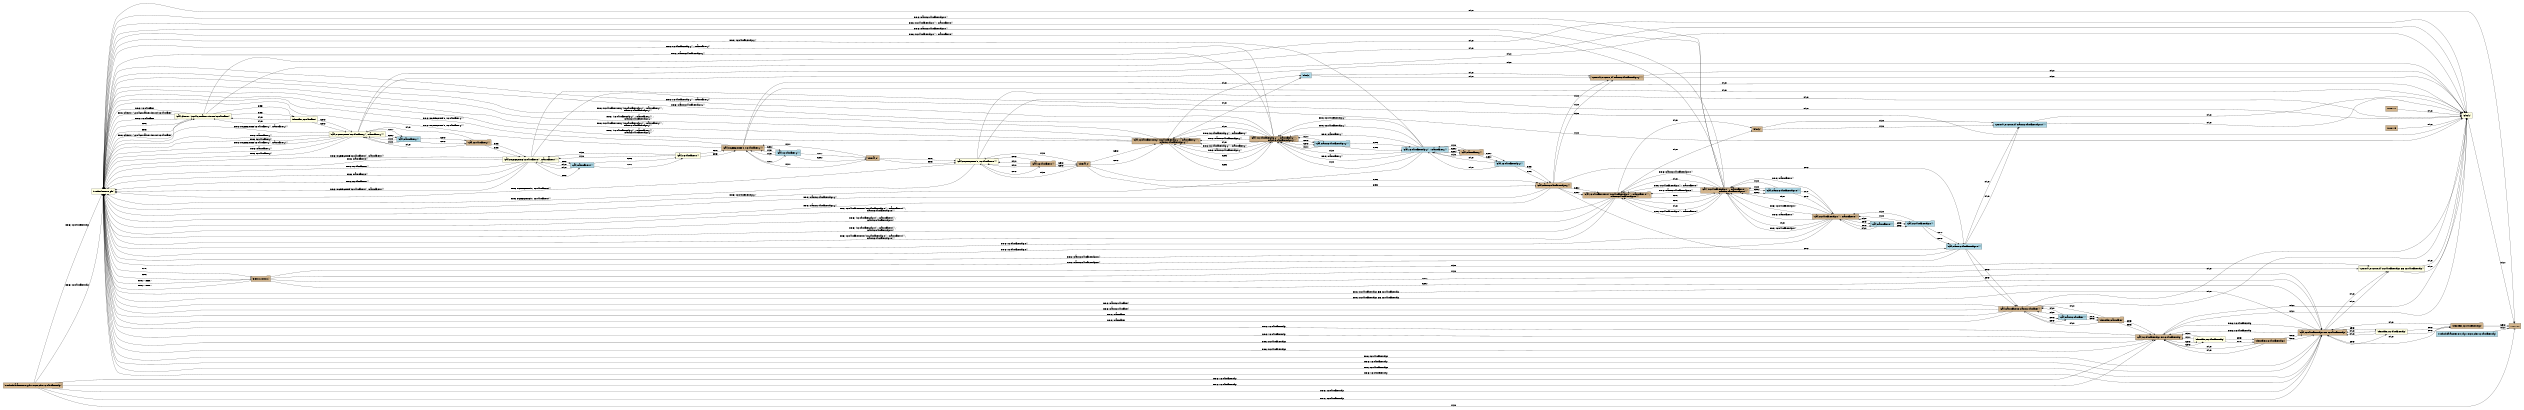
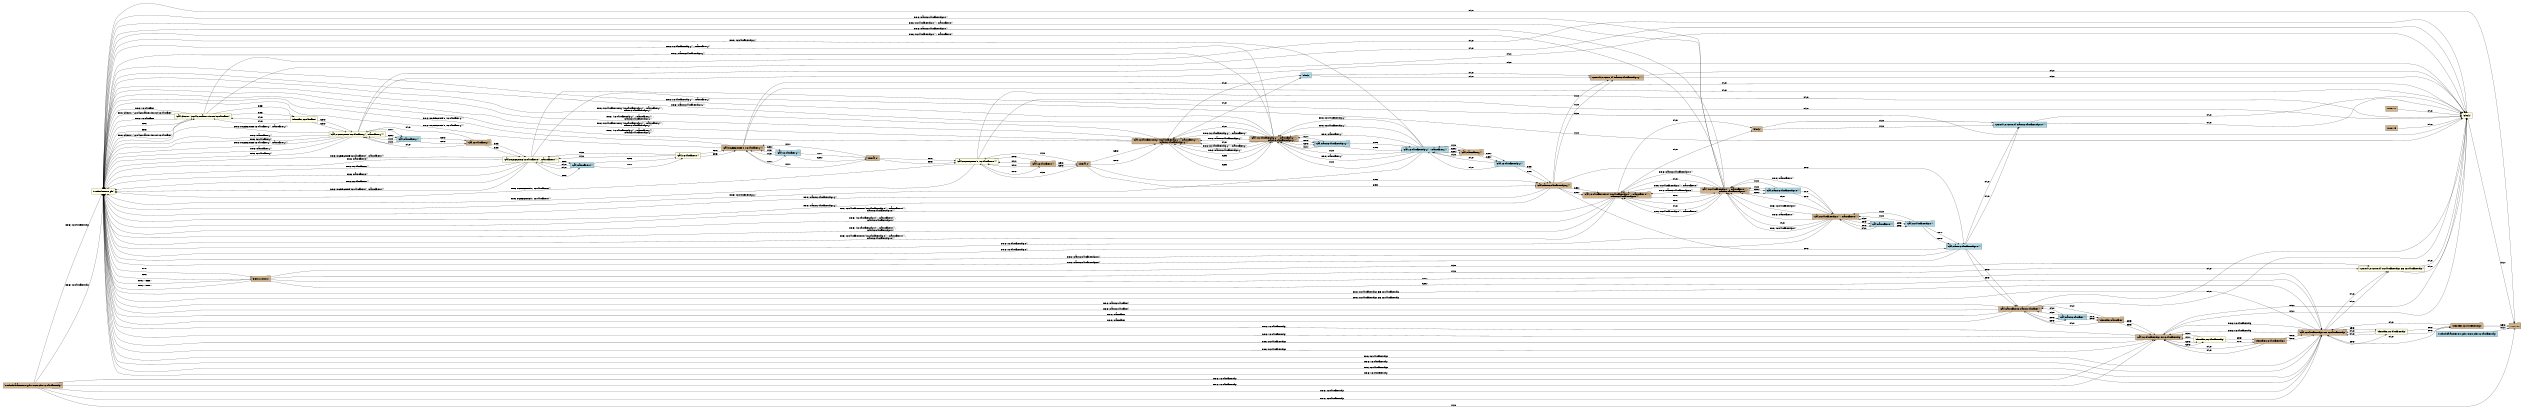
node "1000100": shape box -> folder
node "(MethodParameterOut,dip::Vector2dF scroll_offset_dip)": label "(MethodParameterOut,dip::Vector2dF scroll_offset_dip)" -> "(MethodParameterOut,gfx::Vector2dF scroll_offset_dip)"
